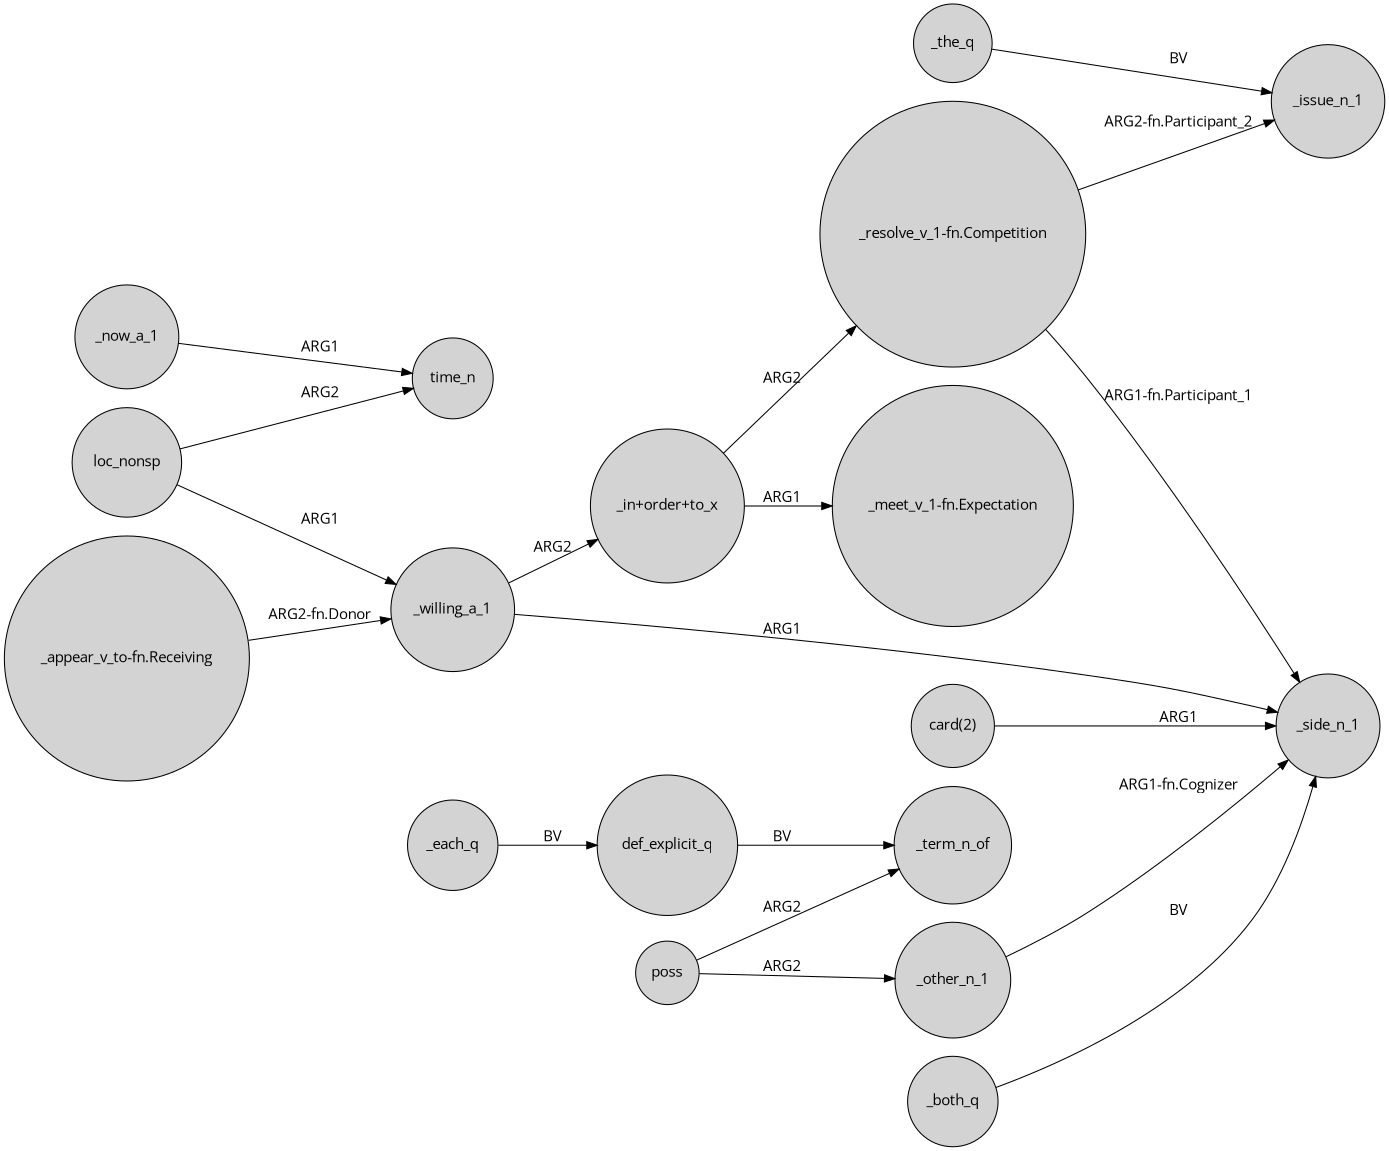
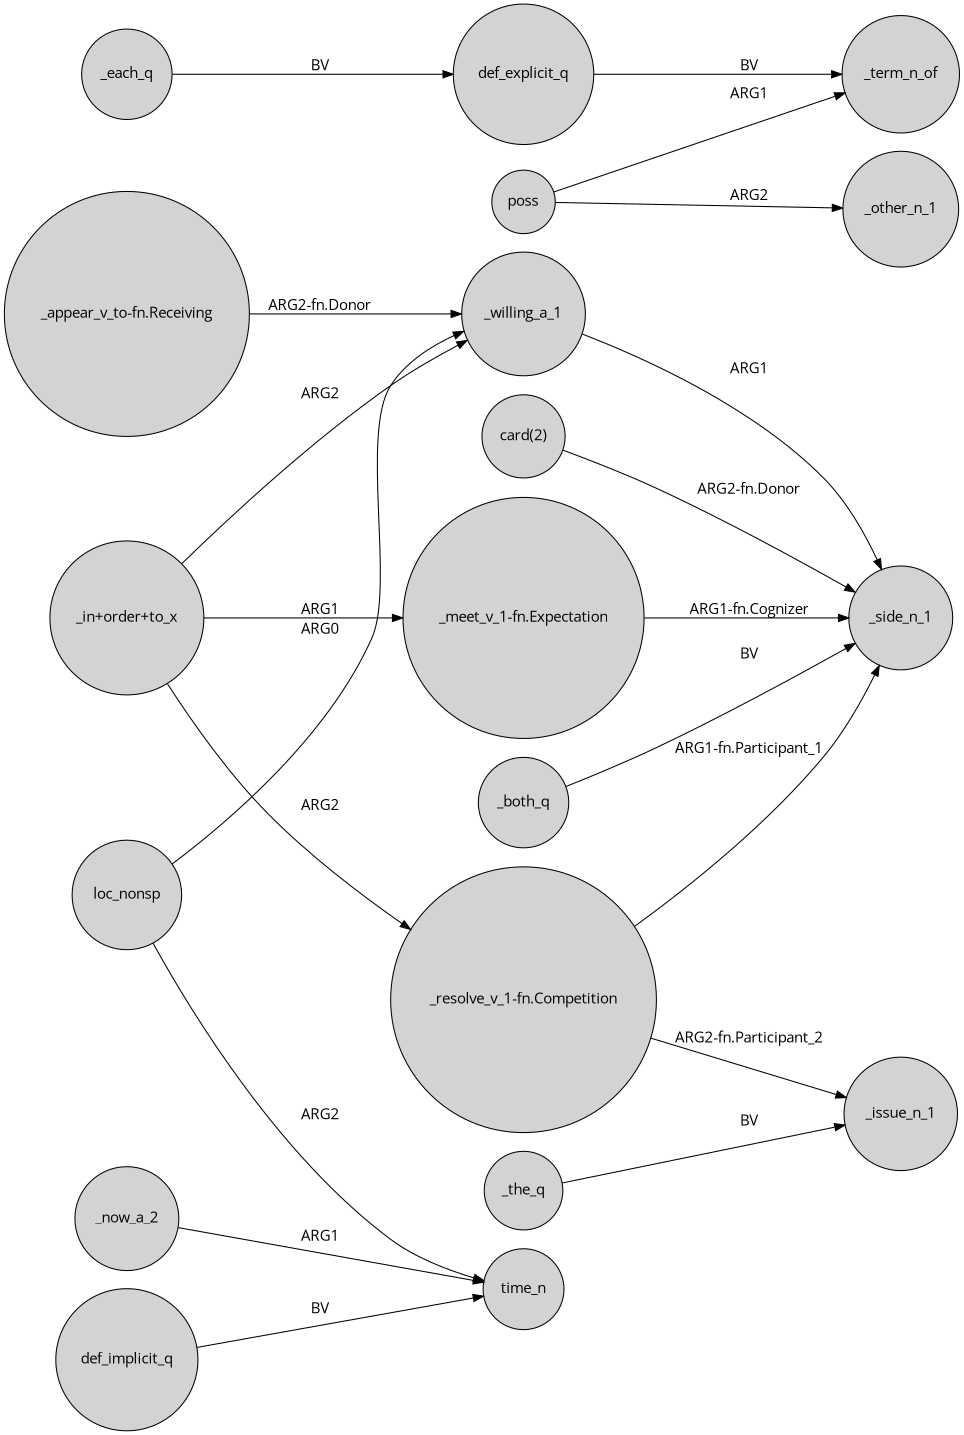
node "_now_a_1": label "_now_a_1" -> "_now_a_2"
edge "loc_nonsp" -> "_willing_a_1": label "ARG1" -> "ARG0"
edge "_willing_a_1" -> "_in+order+to_x": reversed
edge "card(2)" -> "_side_n_1": label "ARG1" -> "ARG2-fn.Donor"
edge "_other_n_1" -> "_side_n_1": now "_meet_v_1-fn.Expectation" -> "_side_n_1"
edge "poss" -> "_term_n_of": label "ARG2" -> "ARG1"
node "def_implicit_q": added
